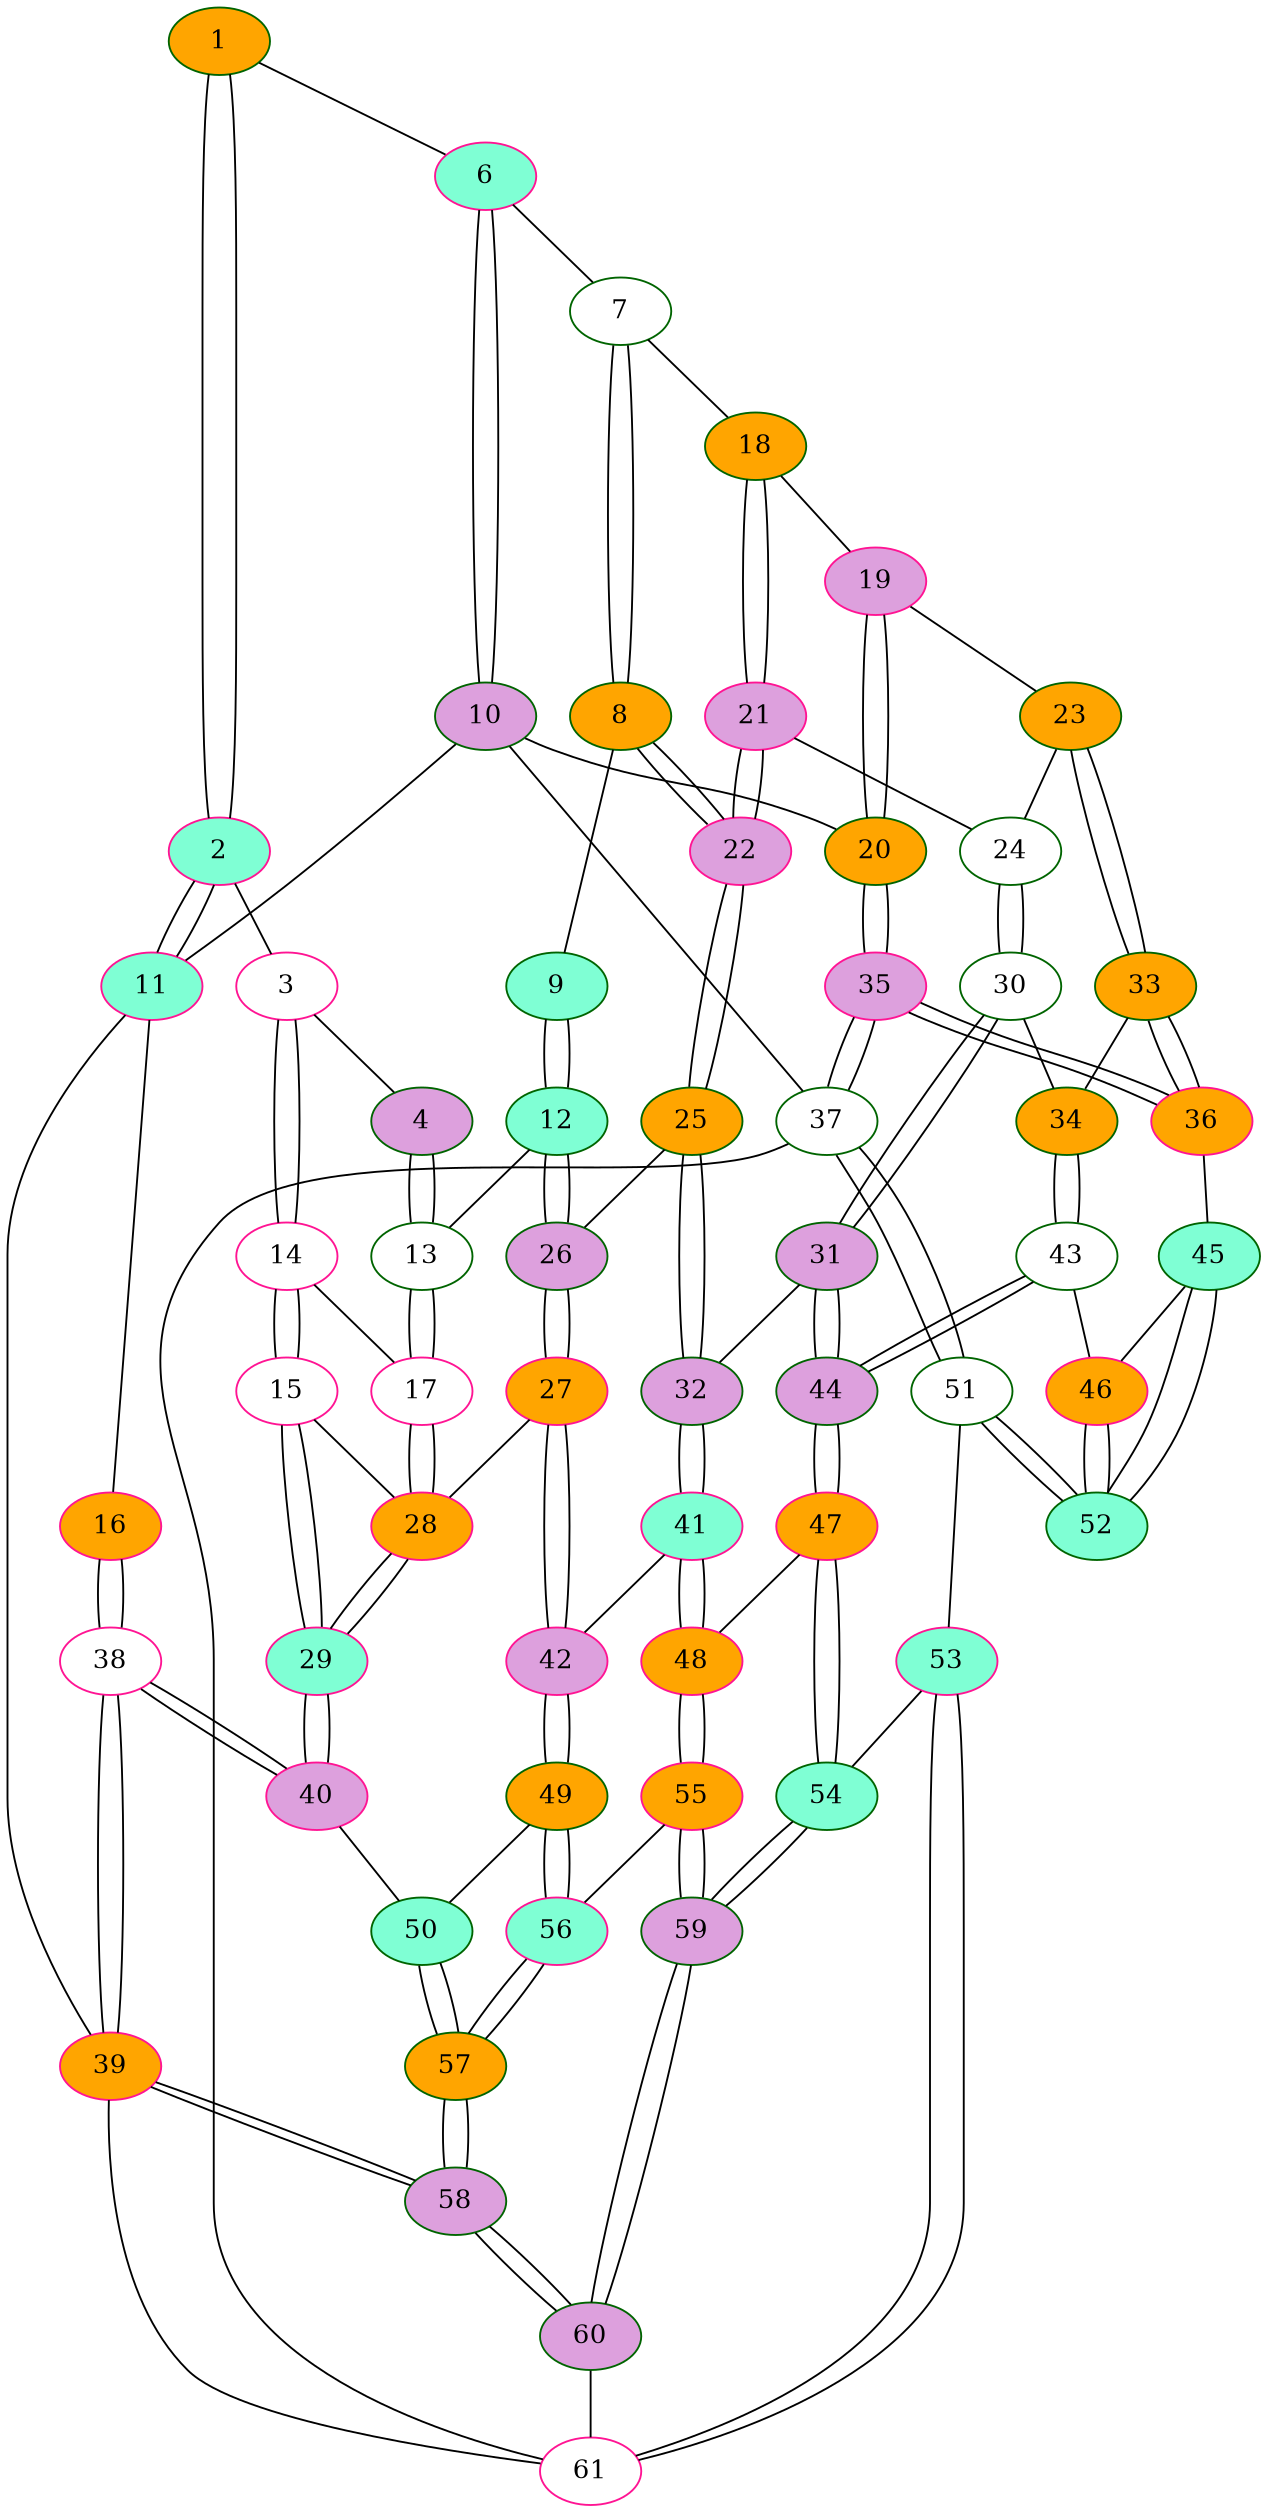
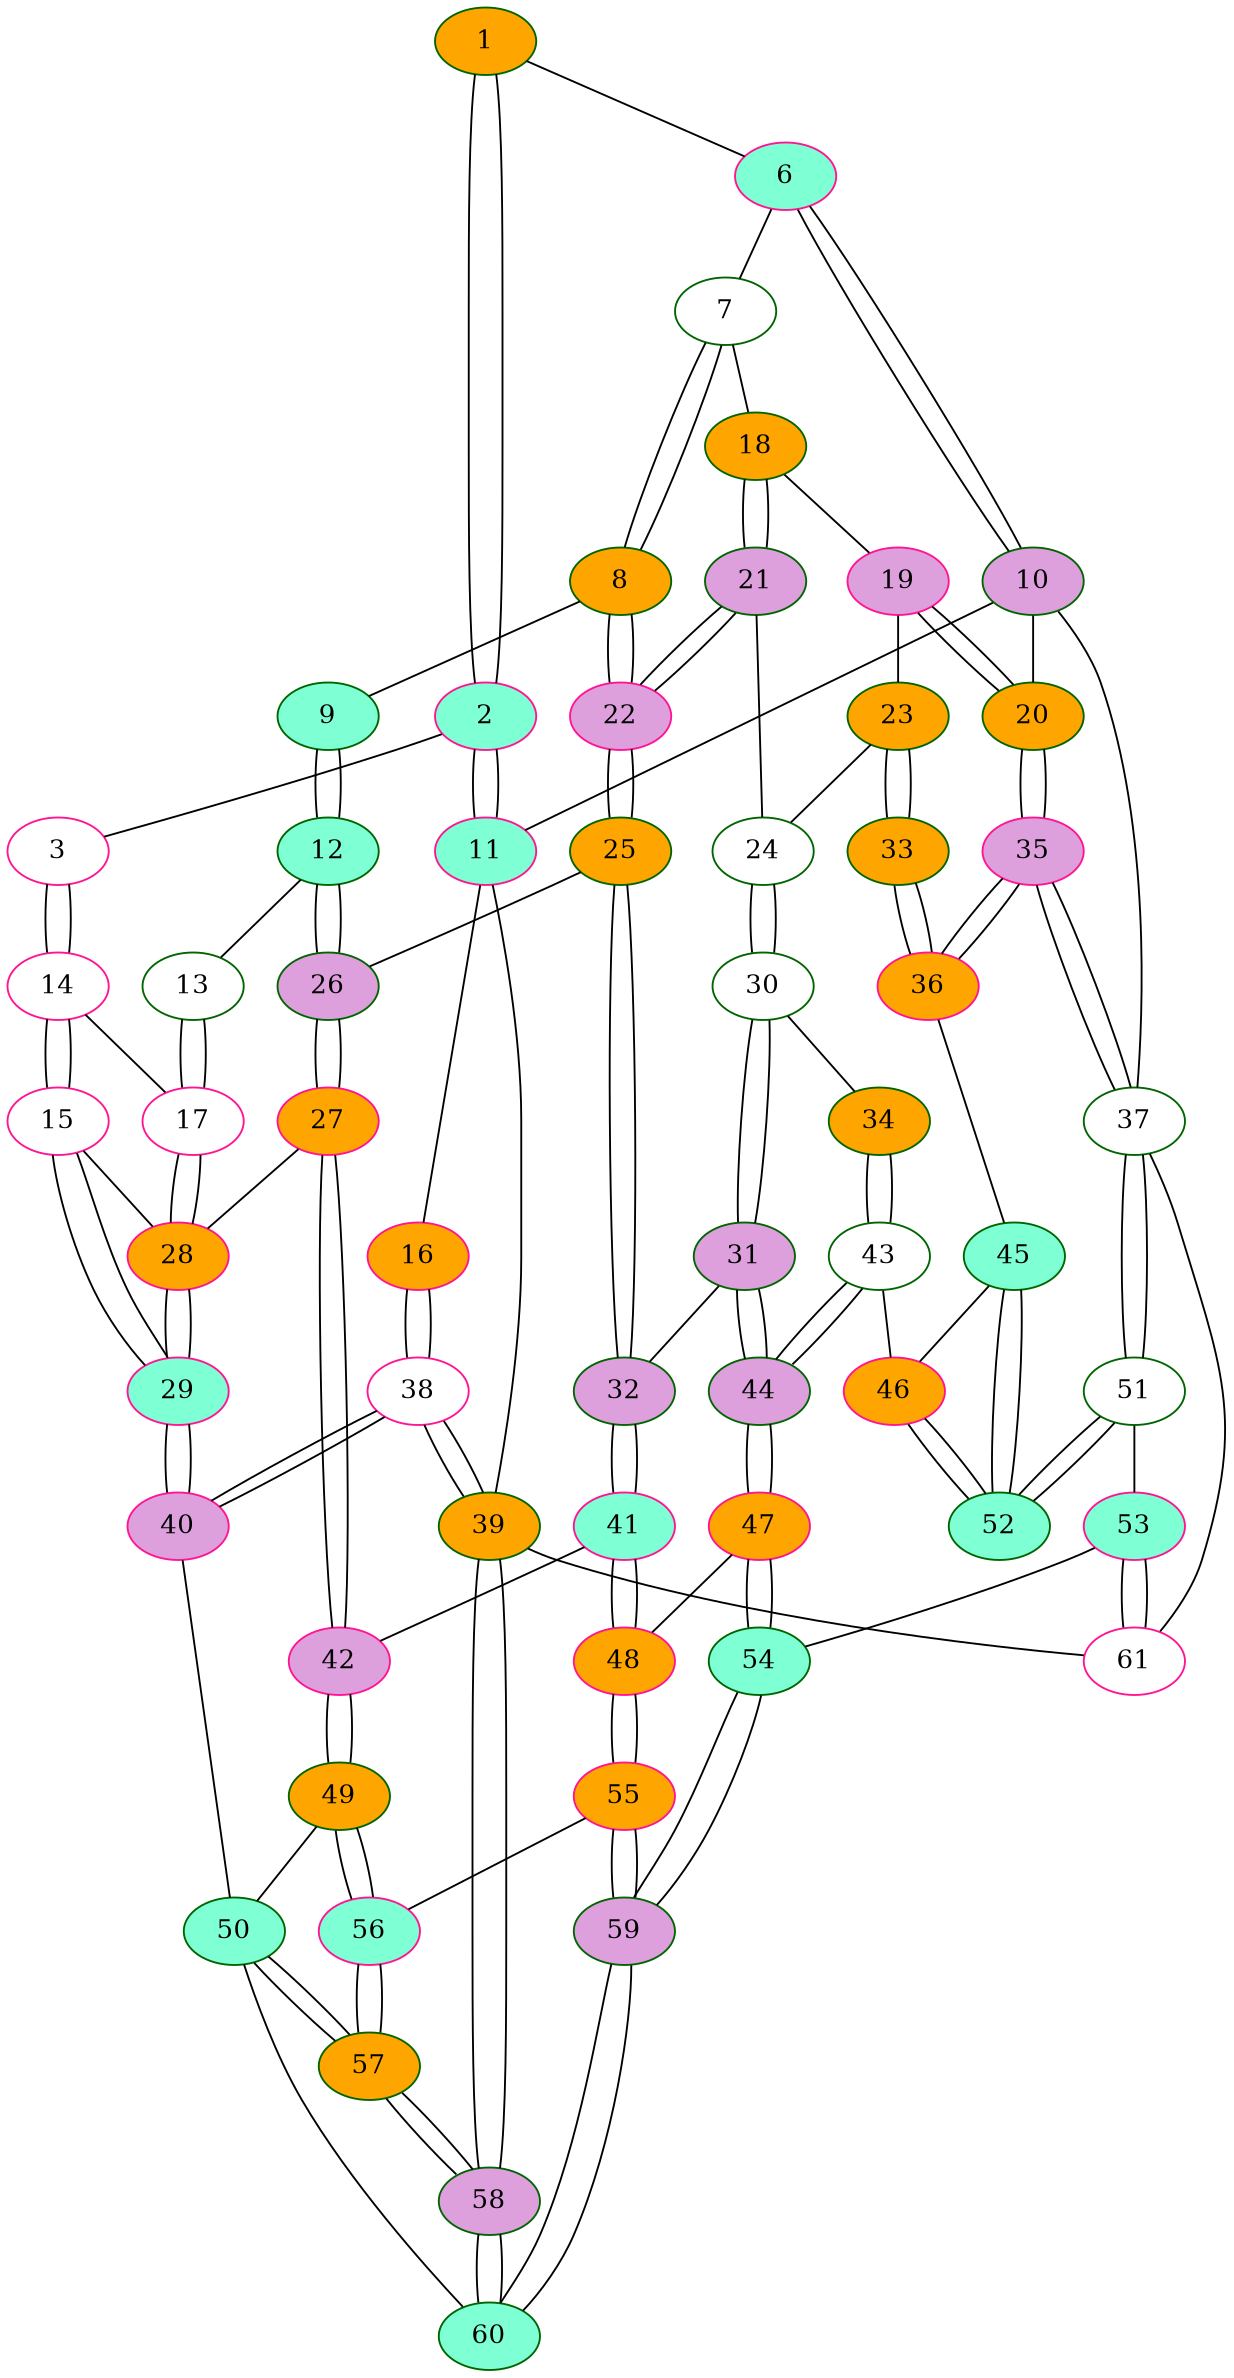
node "21": color deeppink -> darkgreen
edge "33" -- "34": removed
node "4": removed
node "39": color deeppink -> darkgreen
node "60": fillcolor plum -> aquamarine
edge "60" -- "61": now "60" -- "50"
